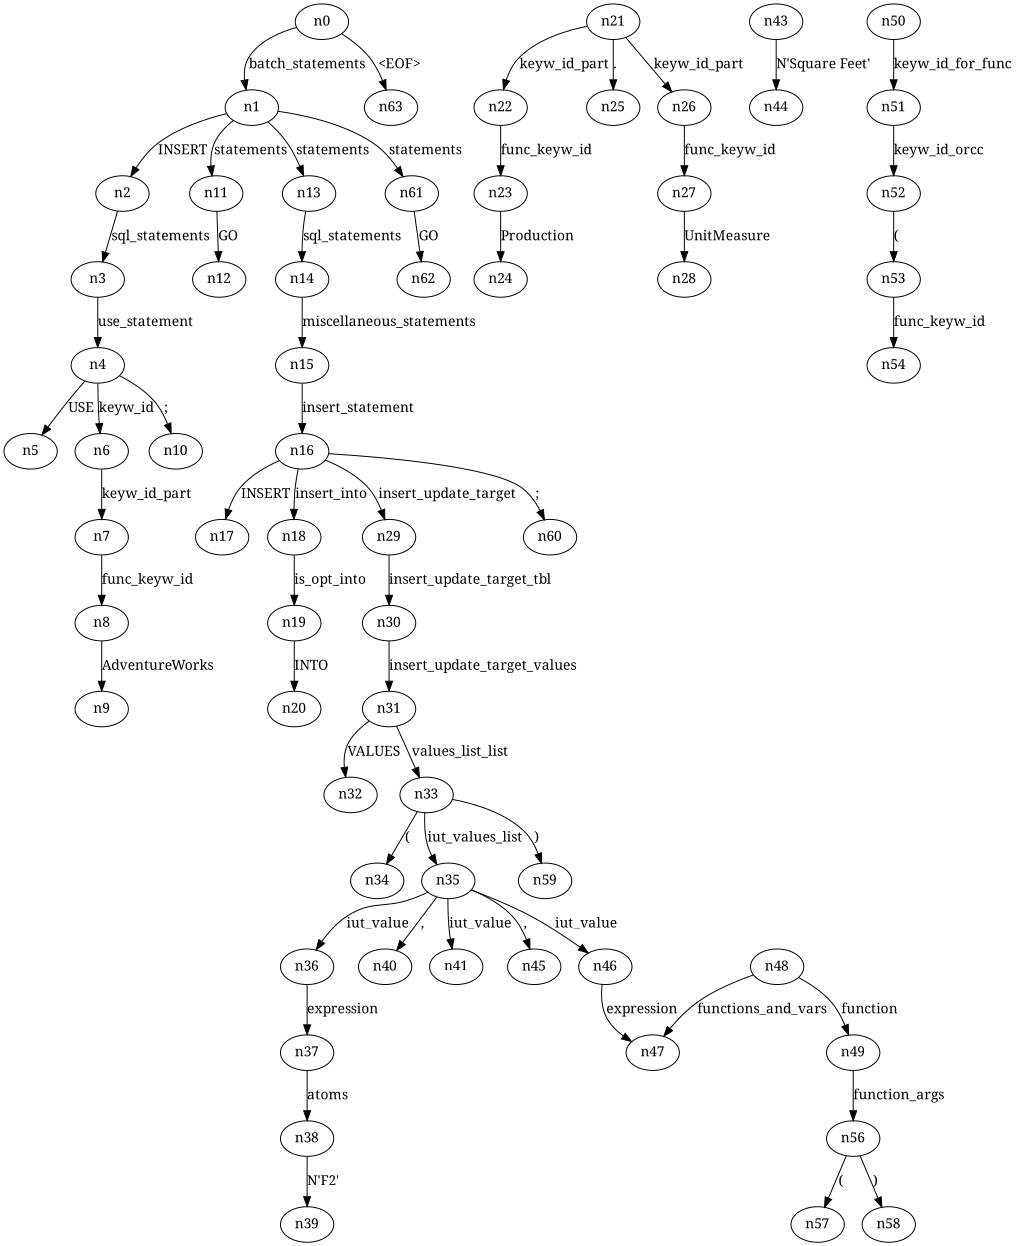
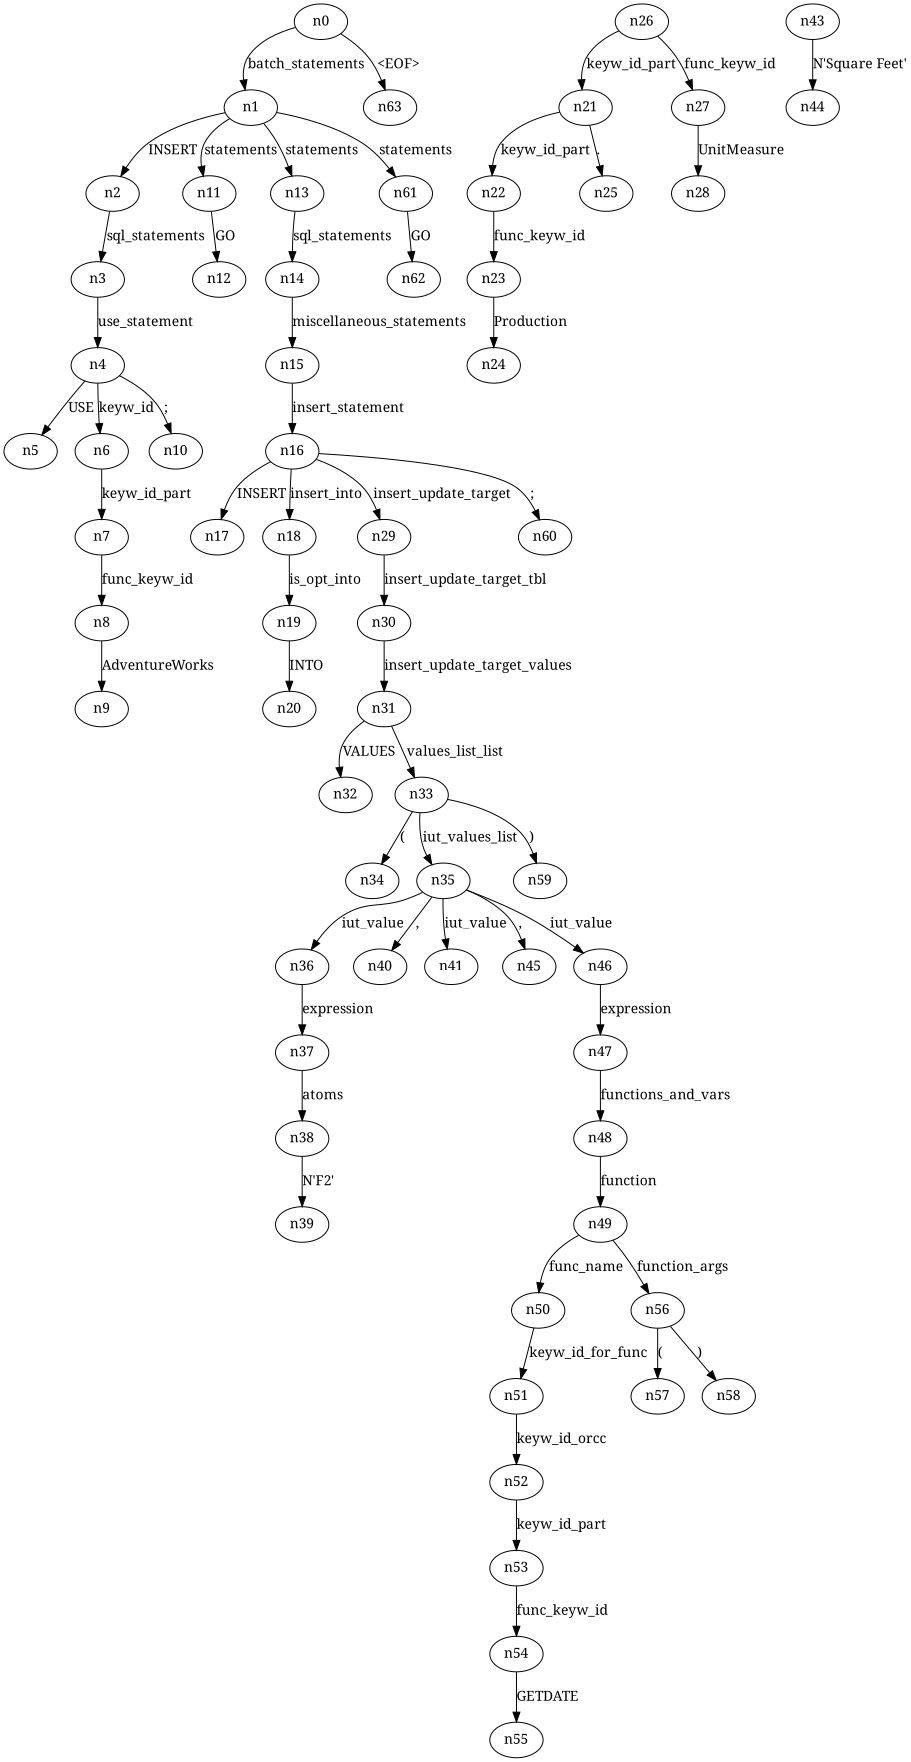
edge "n21" -> "n26": reversed
edge "n52" -> "n53": label "(" -> "keyw_id_part"
edge "n48" -> "n47": reversed
edge "n49" -> "n50": added, label "func_name"
node "n55": added
